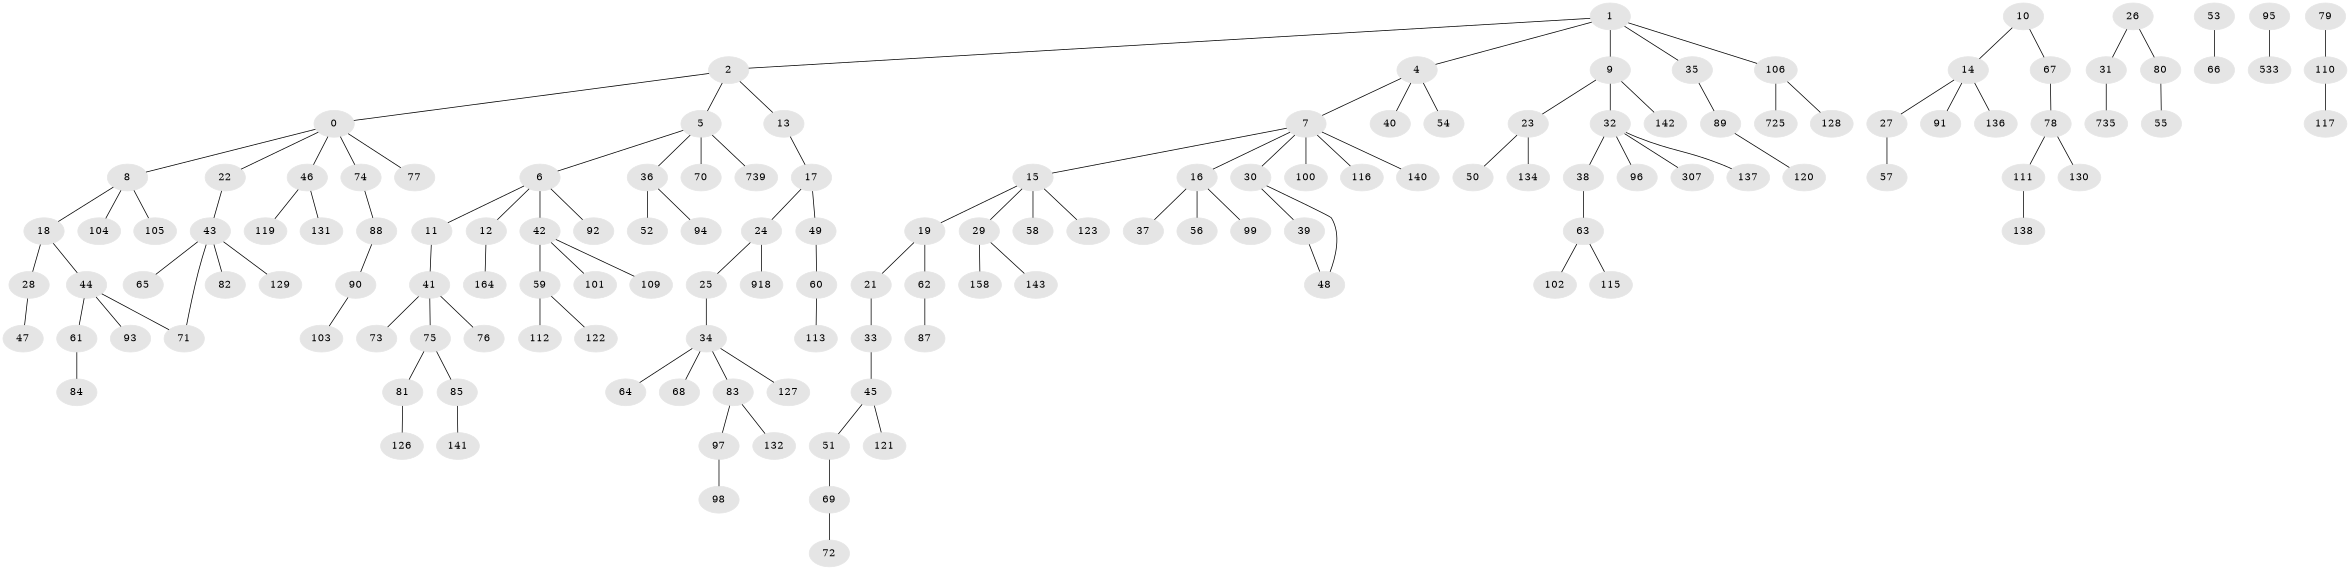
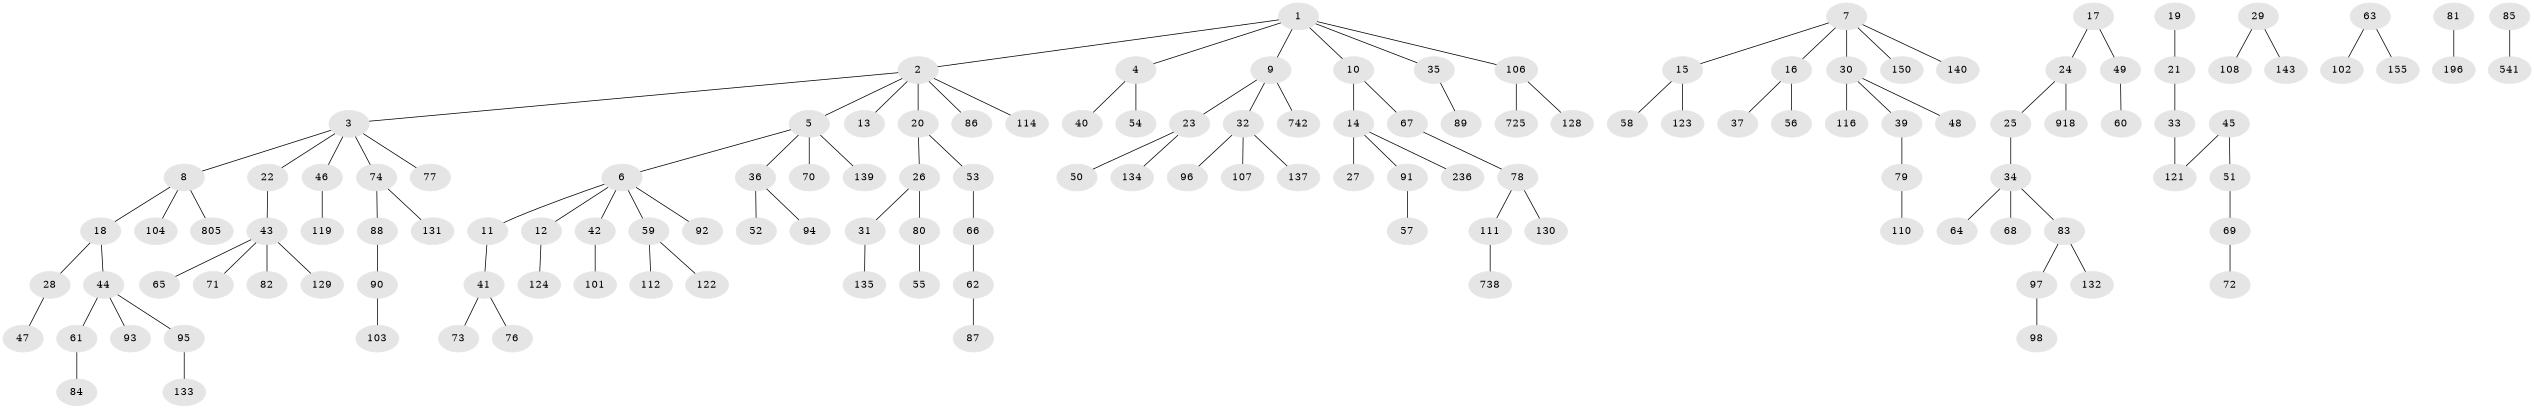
edge "1" -- "10": added
node "533": label "533" -> "133"
edge "4" -- "7": removed
node "0": label "0" -> "3"
node "20": added
node "86": added
node "114": added
node "142": label "142" -> "742"
node "136": label "136" -> "236"
node "735": label "735" -> "135"
node "117": removed
edge "13" -- "17": removed
edge "7" -- "116": now "30" -- "116"
edge "27" -- "57": now "91" -- "57"
node "739": label "739" -> "139"
node "100": label "100" -> "150"
node "38": removed
node "307": label "307" -> "107"
node "120": removed
edge "46" -- "131": now "74" -- "131"
edge "15" -- "19": removed
edge "15" -- "29": removed
node "105": label "105" -> "805"
node "99": removed
node "138": label "138" -> "738"
edge "42" -- "59": now "6" -- "59"
edge "19" -- "62": now "66" -- "62"
edge "39" -- "48": now "39" -- "79"
node "164": label "164" -> "124"
node "109": removed
node "158": label "158" -> "108"
node "115": label "115" -> "155"
edge "44" -- "71": now "44" -- "95"
node "75": removed
node "113": removed
edge "33" -- "45": now "33" -- "121"
node "127": removed
node "126": label "126" -> "196"
node "141": label "141" -> "541"
